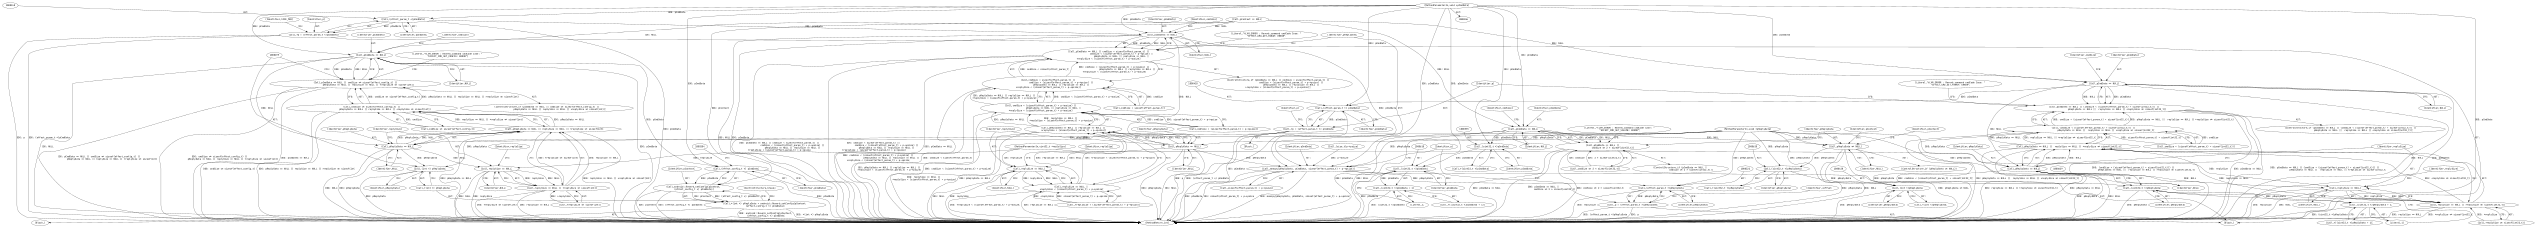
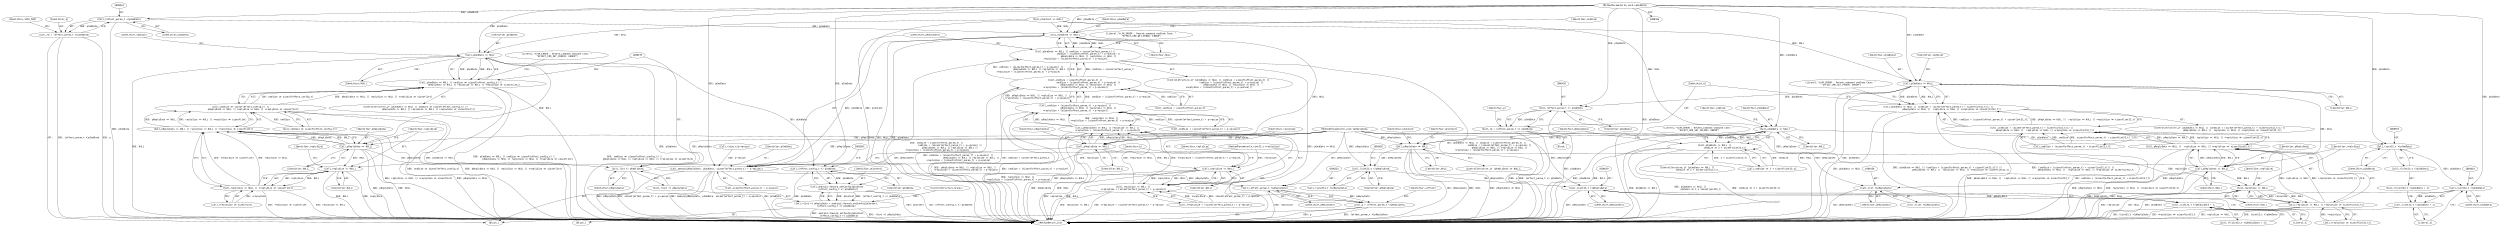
edge "(Call,(uint32_t *)pCmdData + 1)" -> "(Call,*((uint32_t *)pCmdData + 1))": now "(Call,*(uint32_t *)pCmdData)" -> "(Call,*((uint32_t *)pCmdData + 1))"
